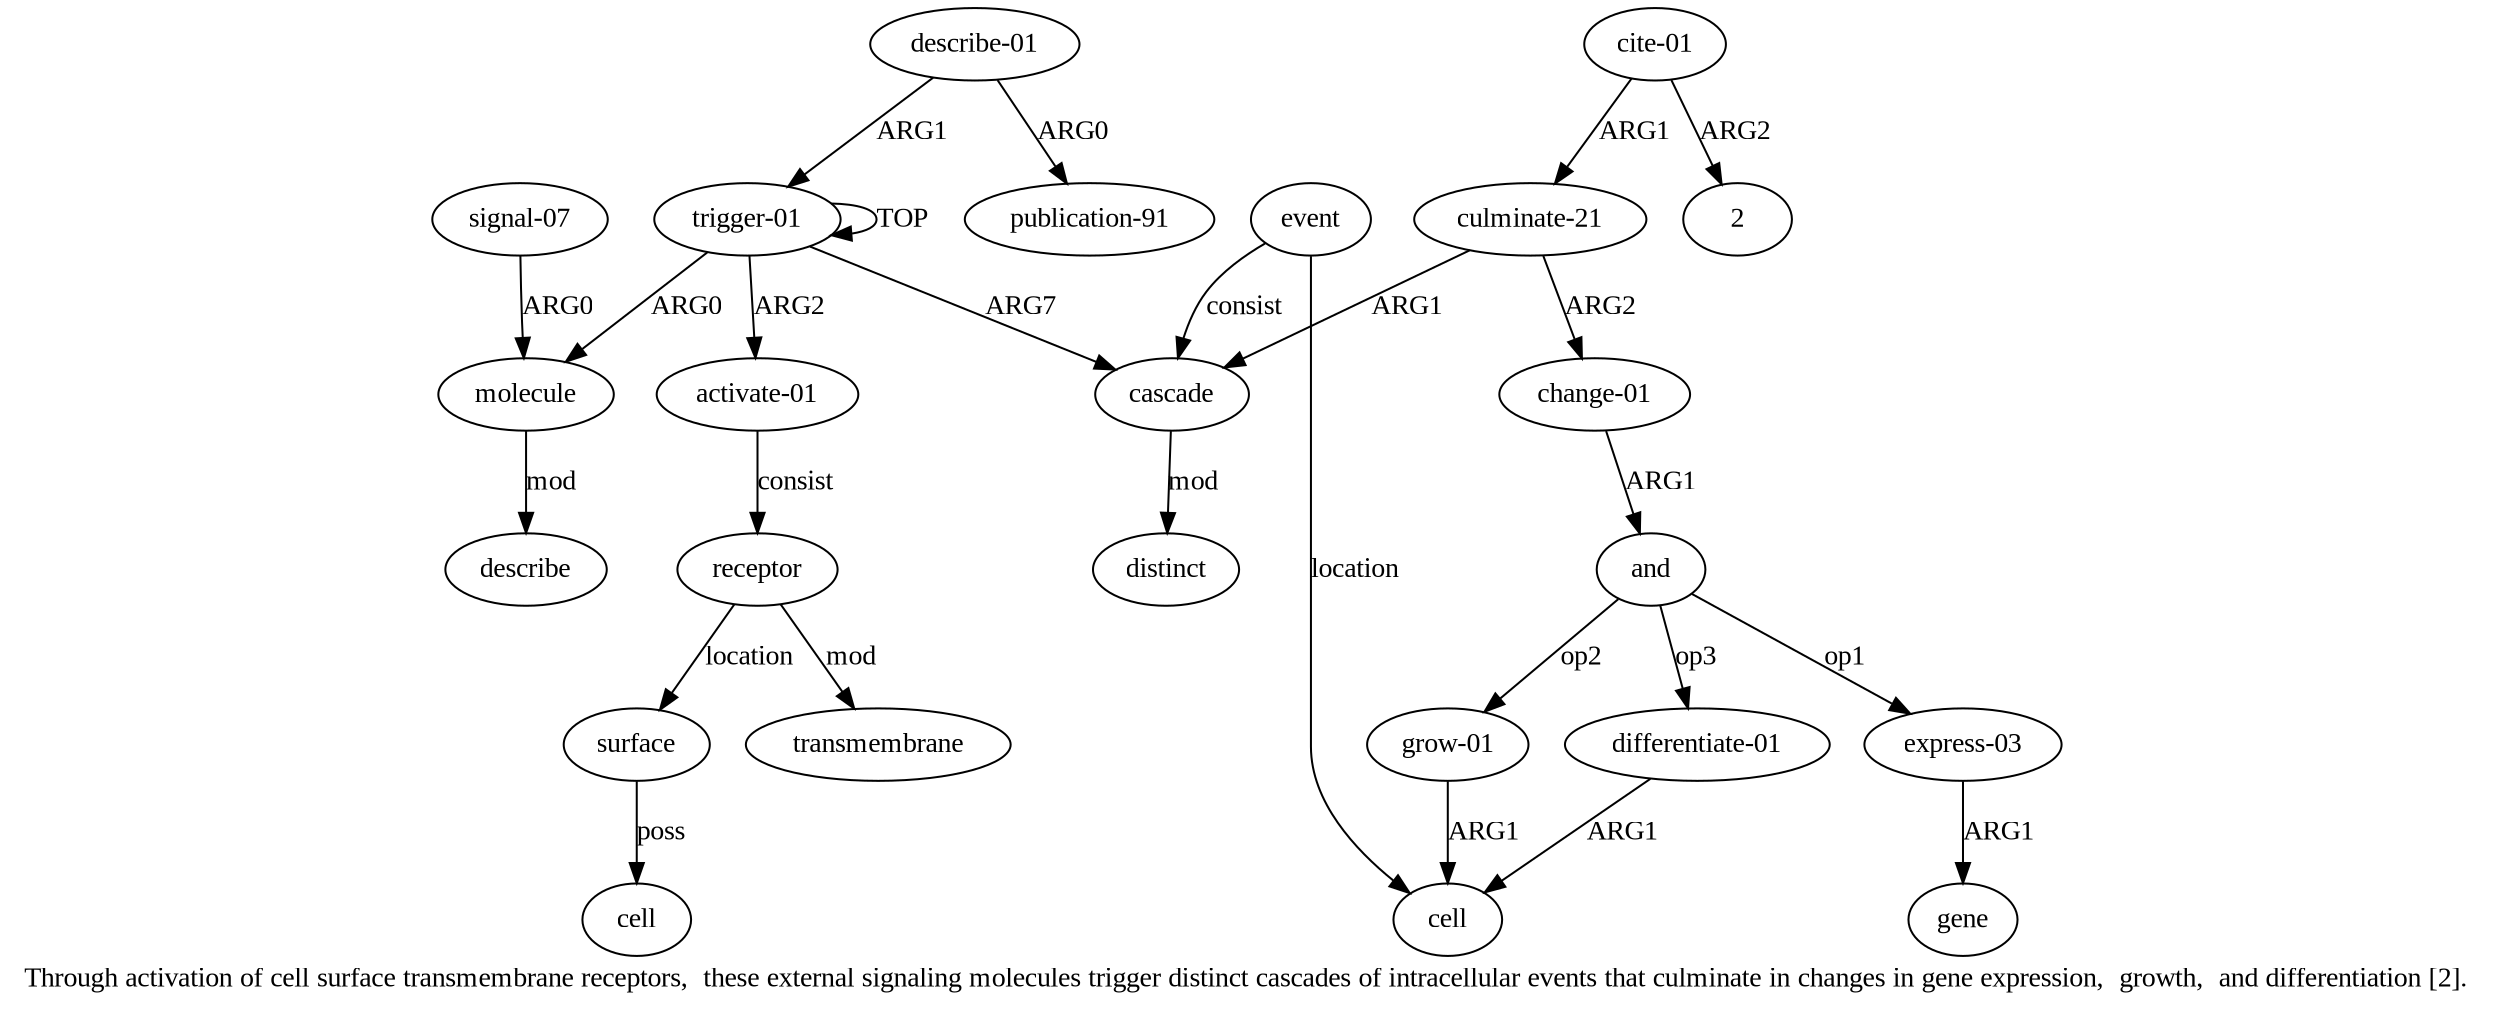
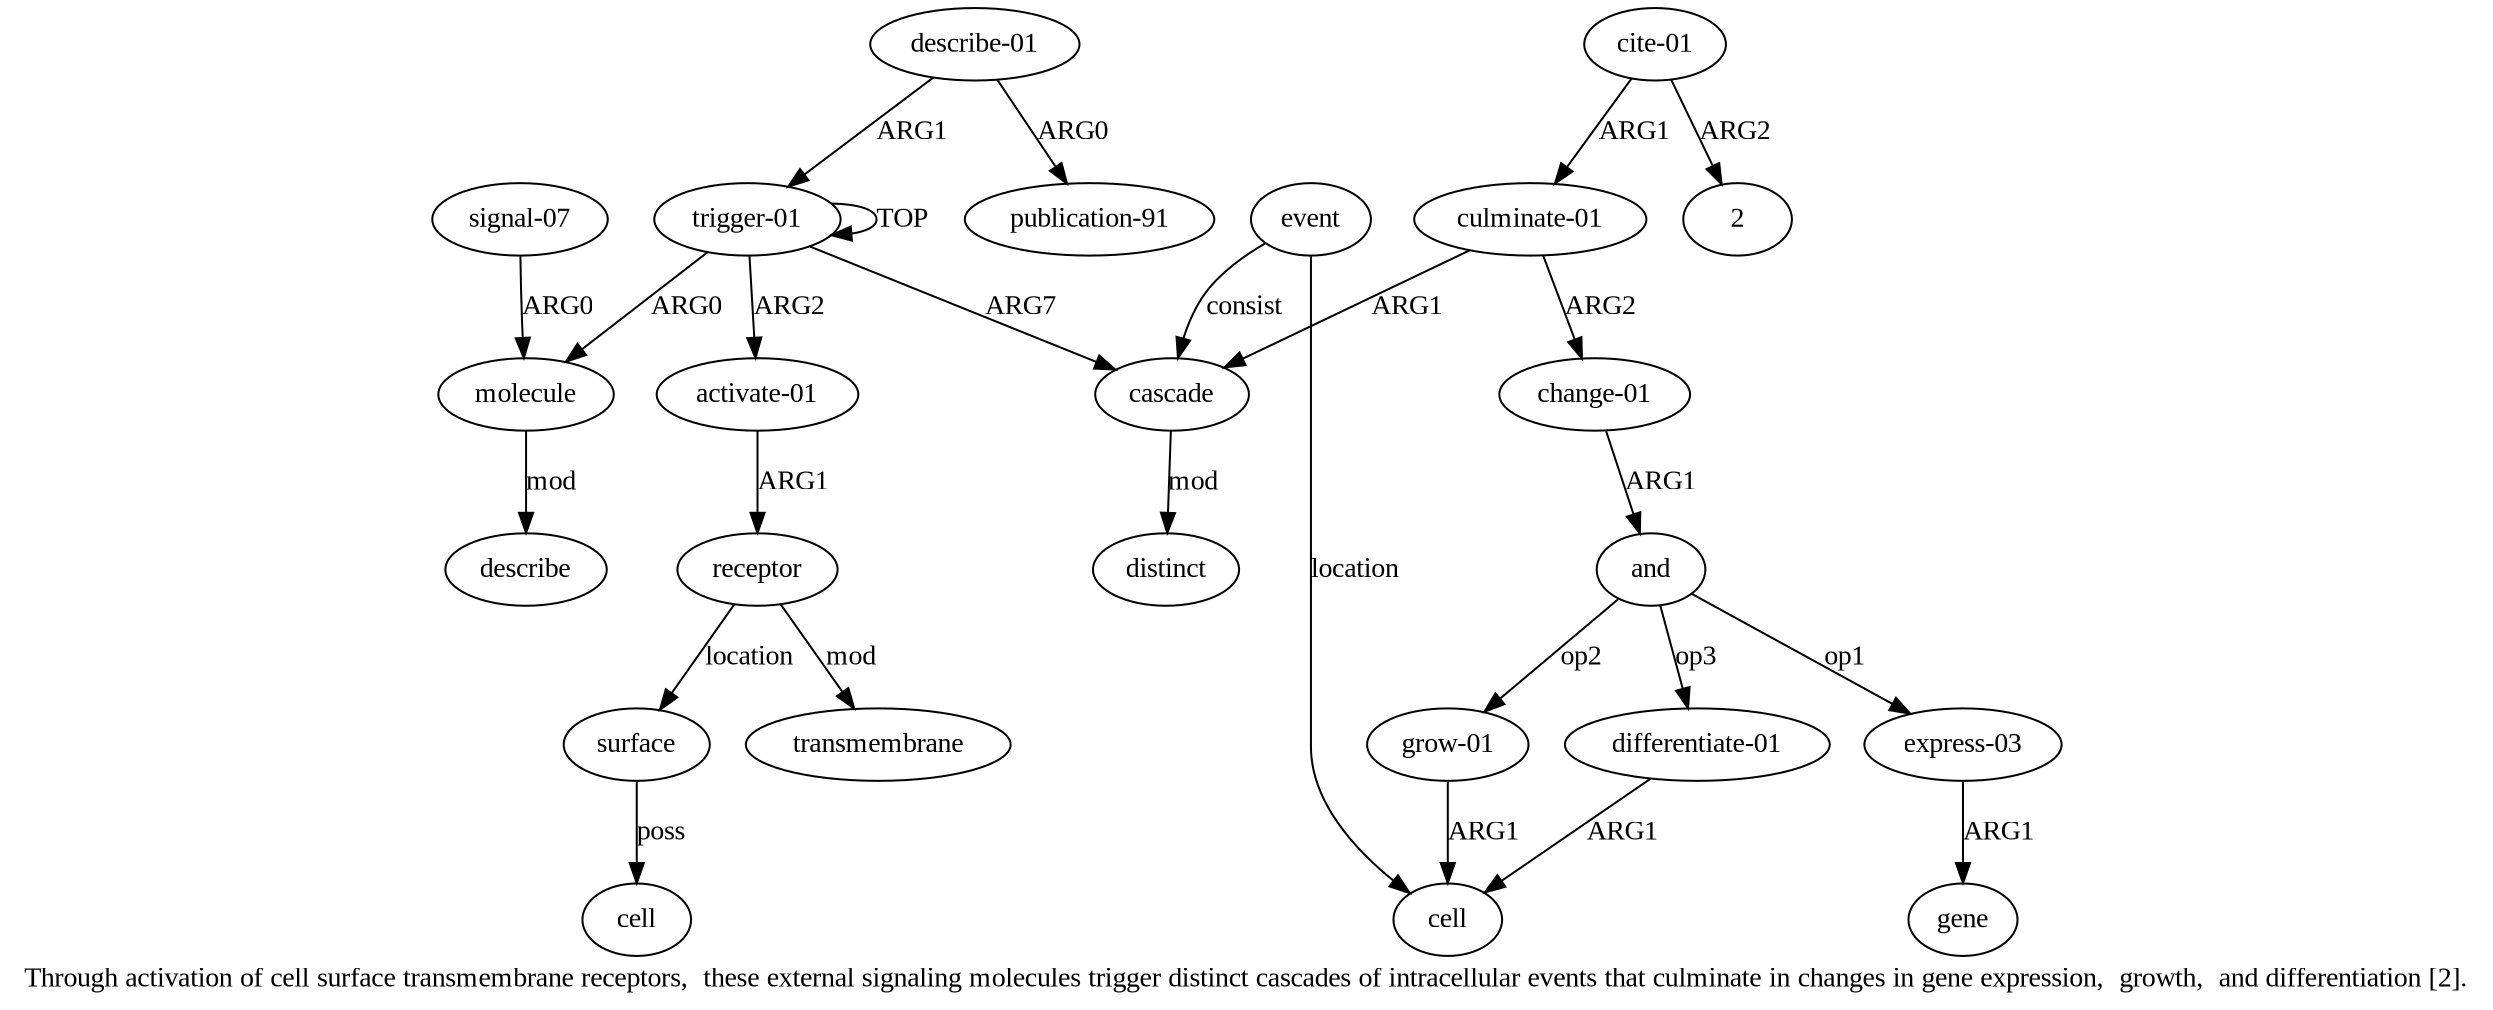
node "culminate-21": label "culminate-21" -> "culminate-01"
edge "activate-01" -> "receptor": label "consist" -> "ARG1"
